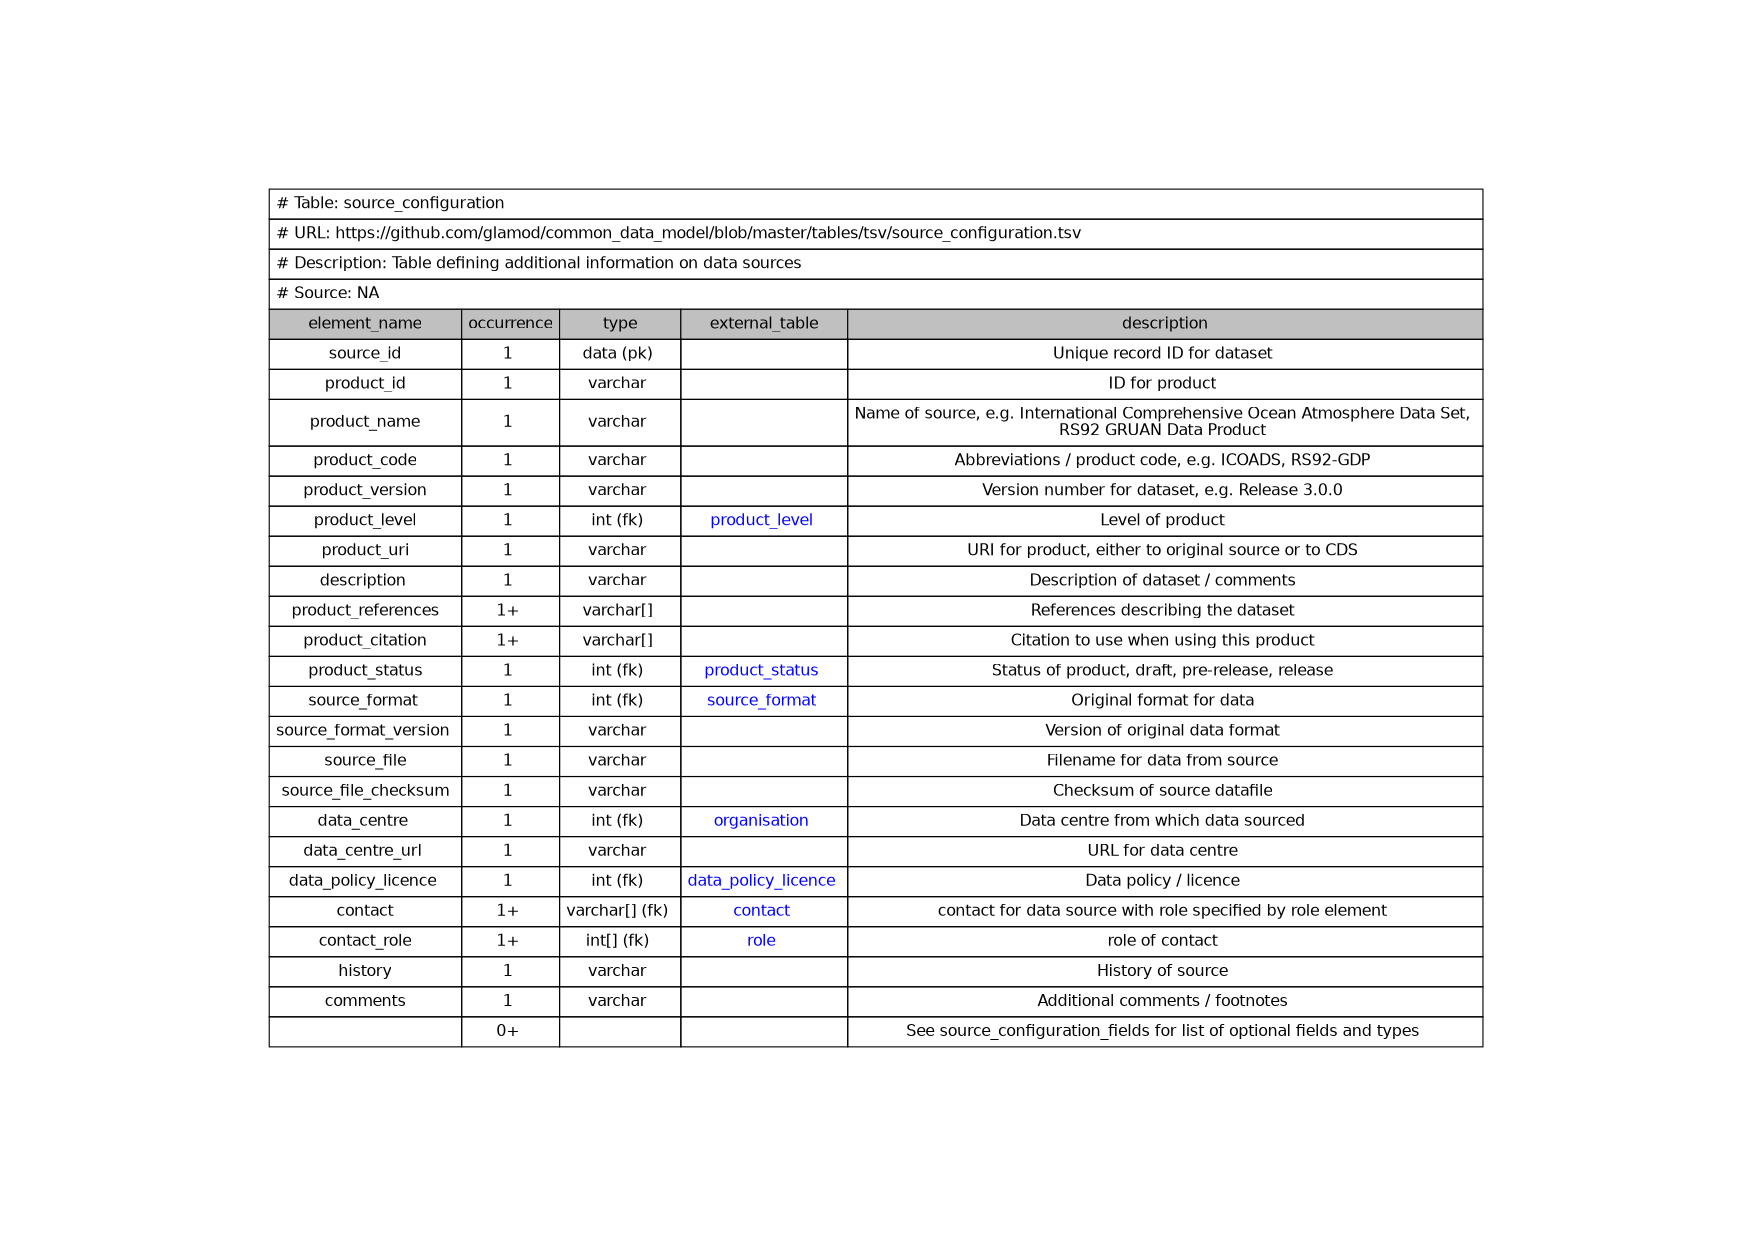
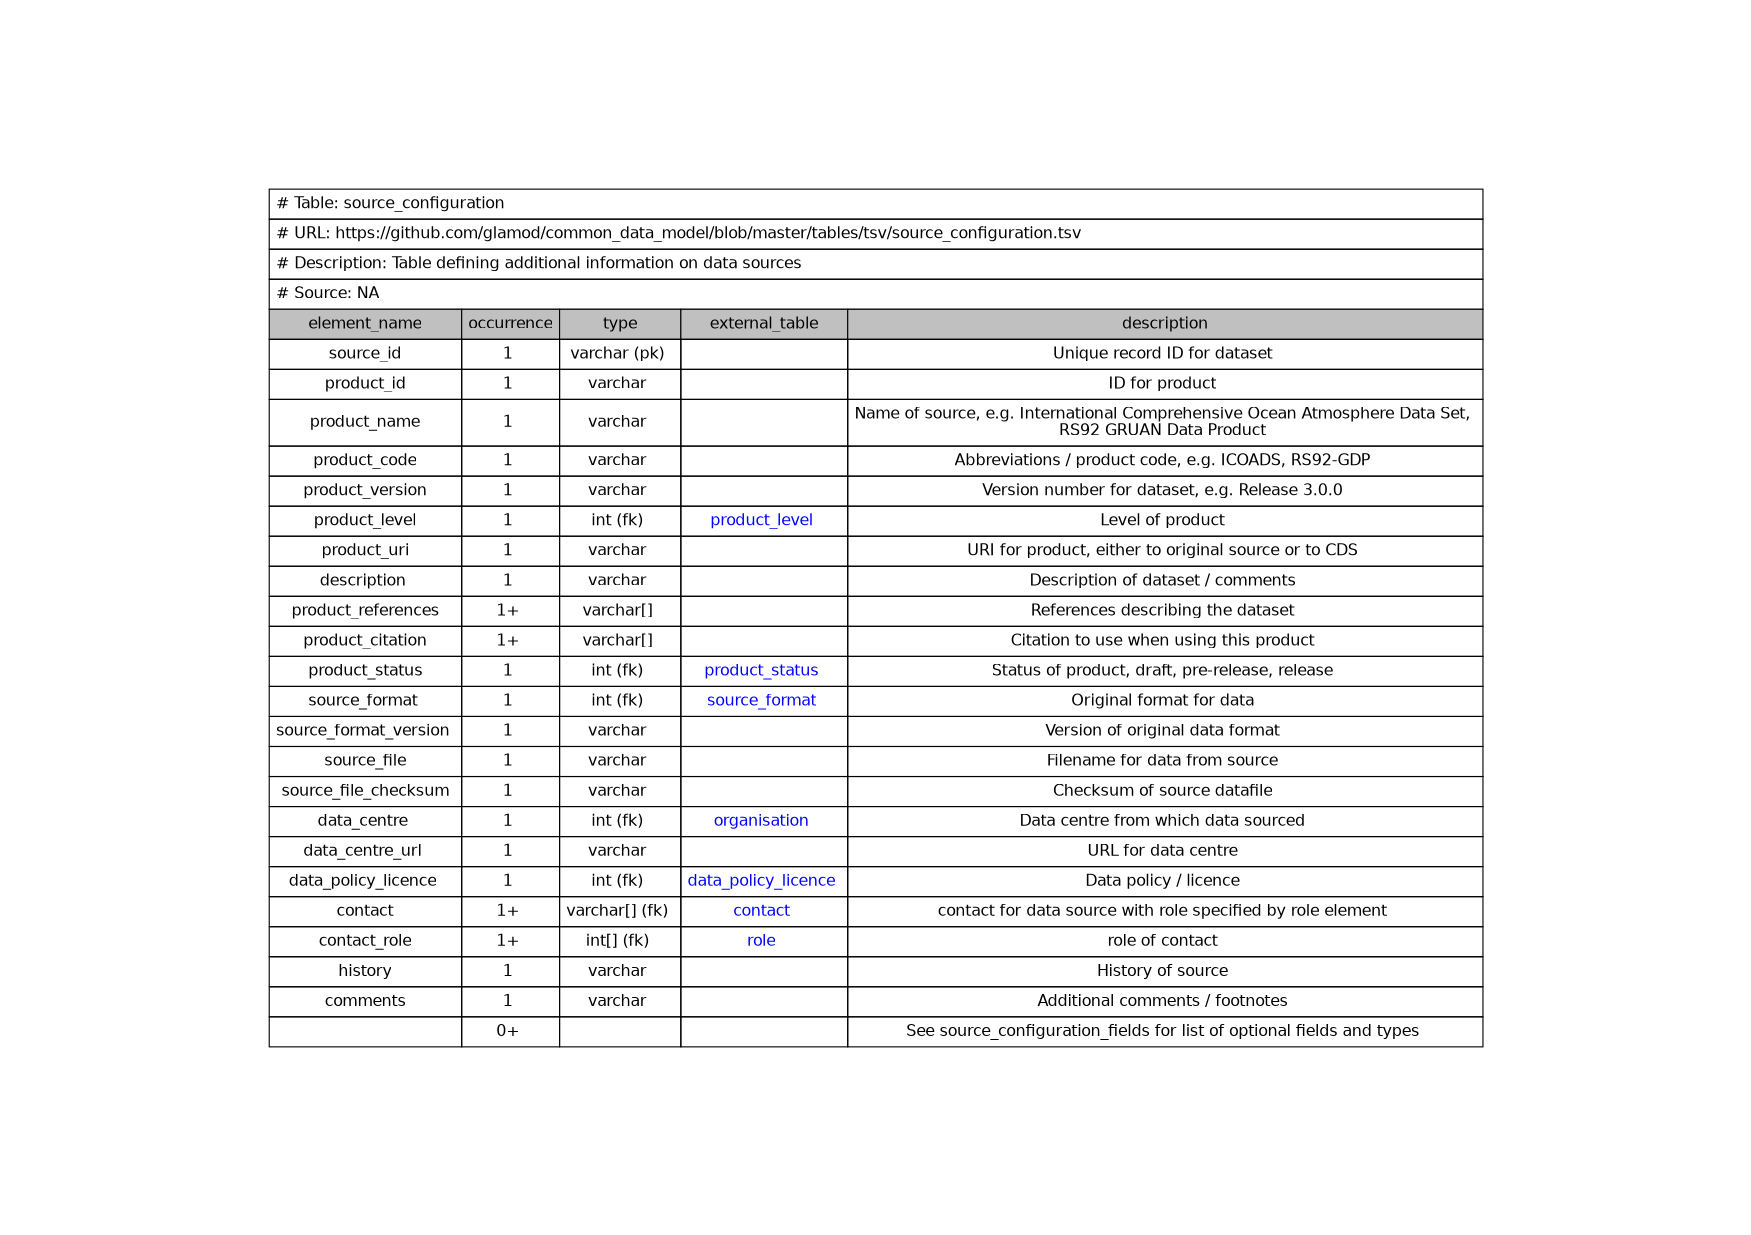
node "# Table: source_configuration": text "data (pk)" -> "varchar (pk)"
